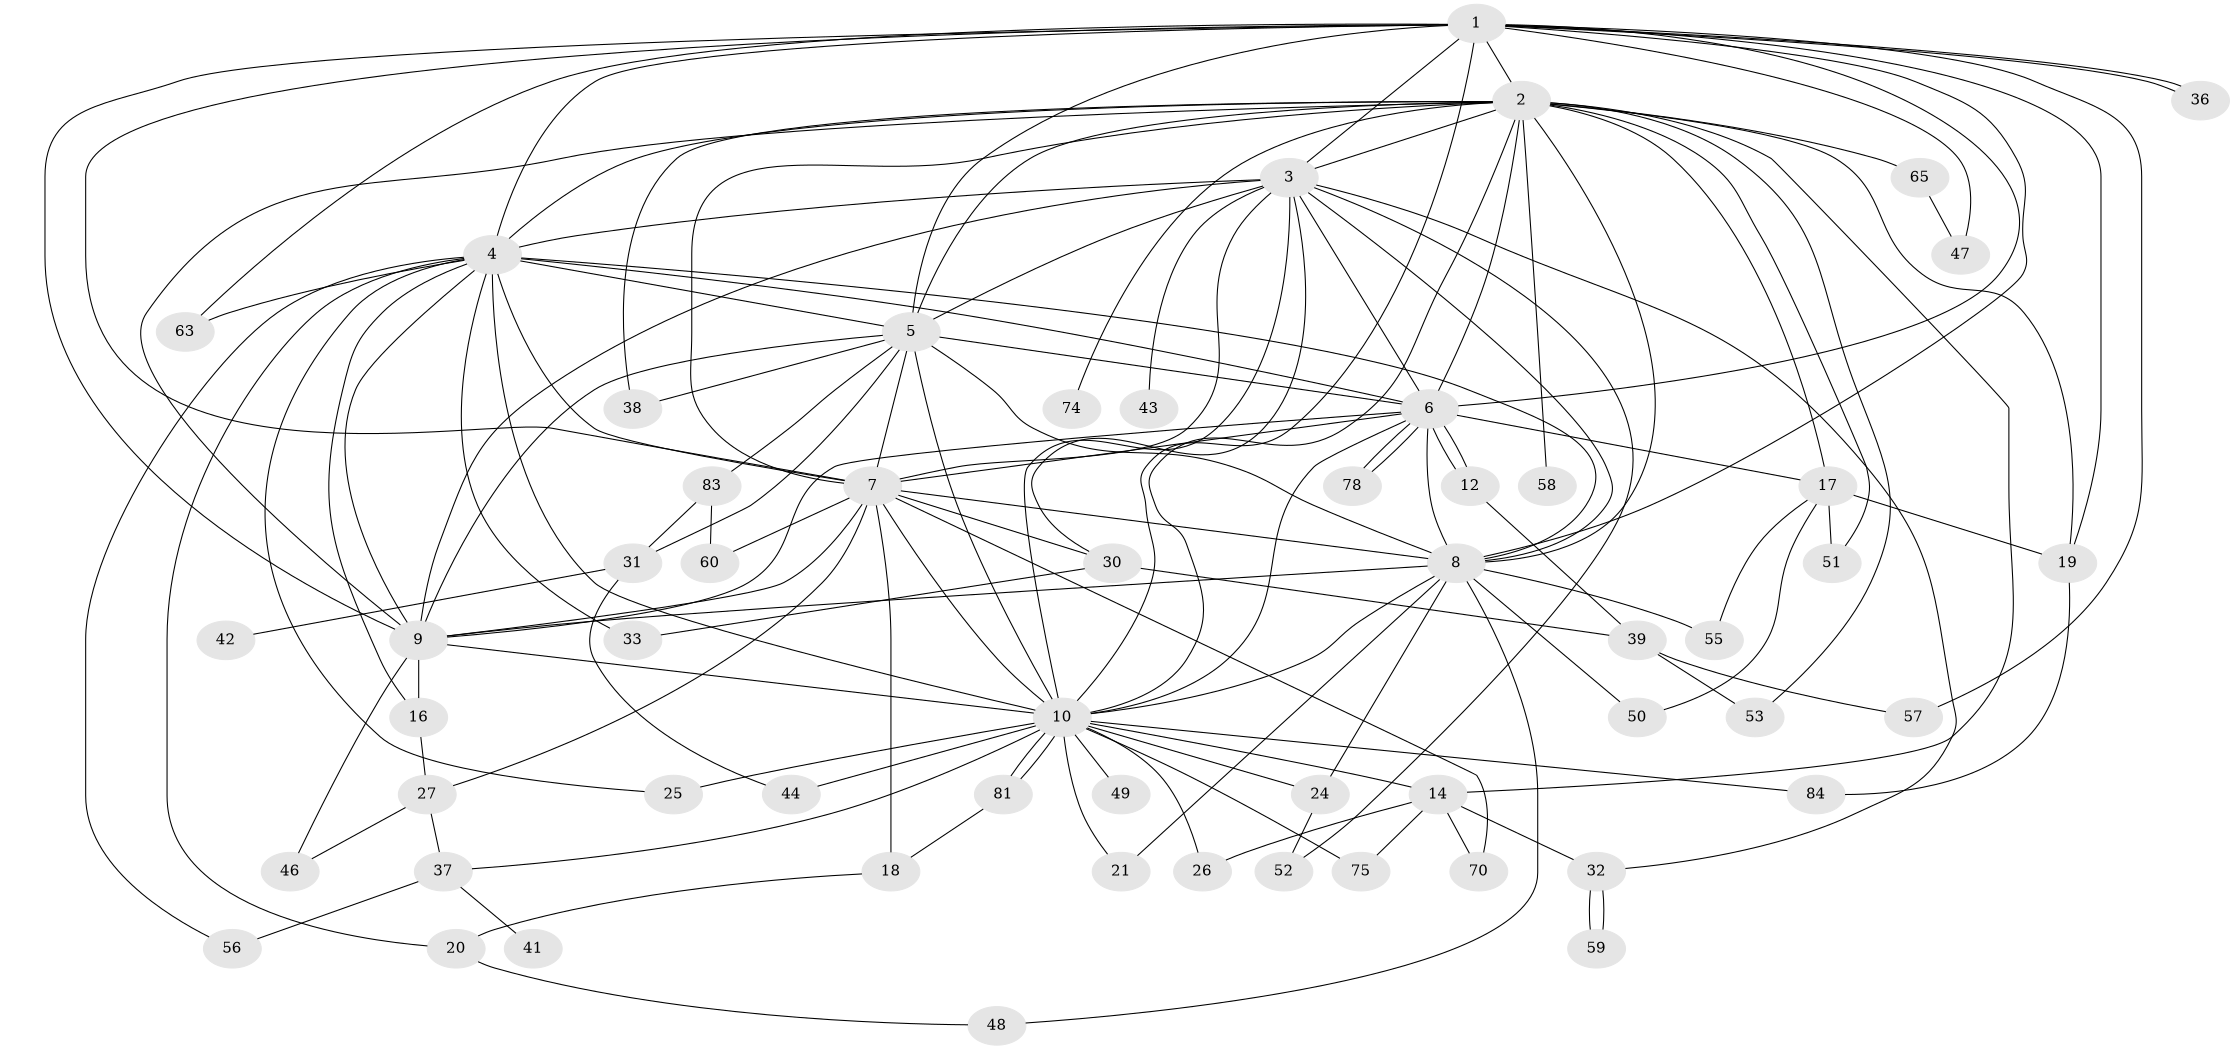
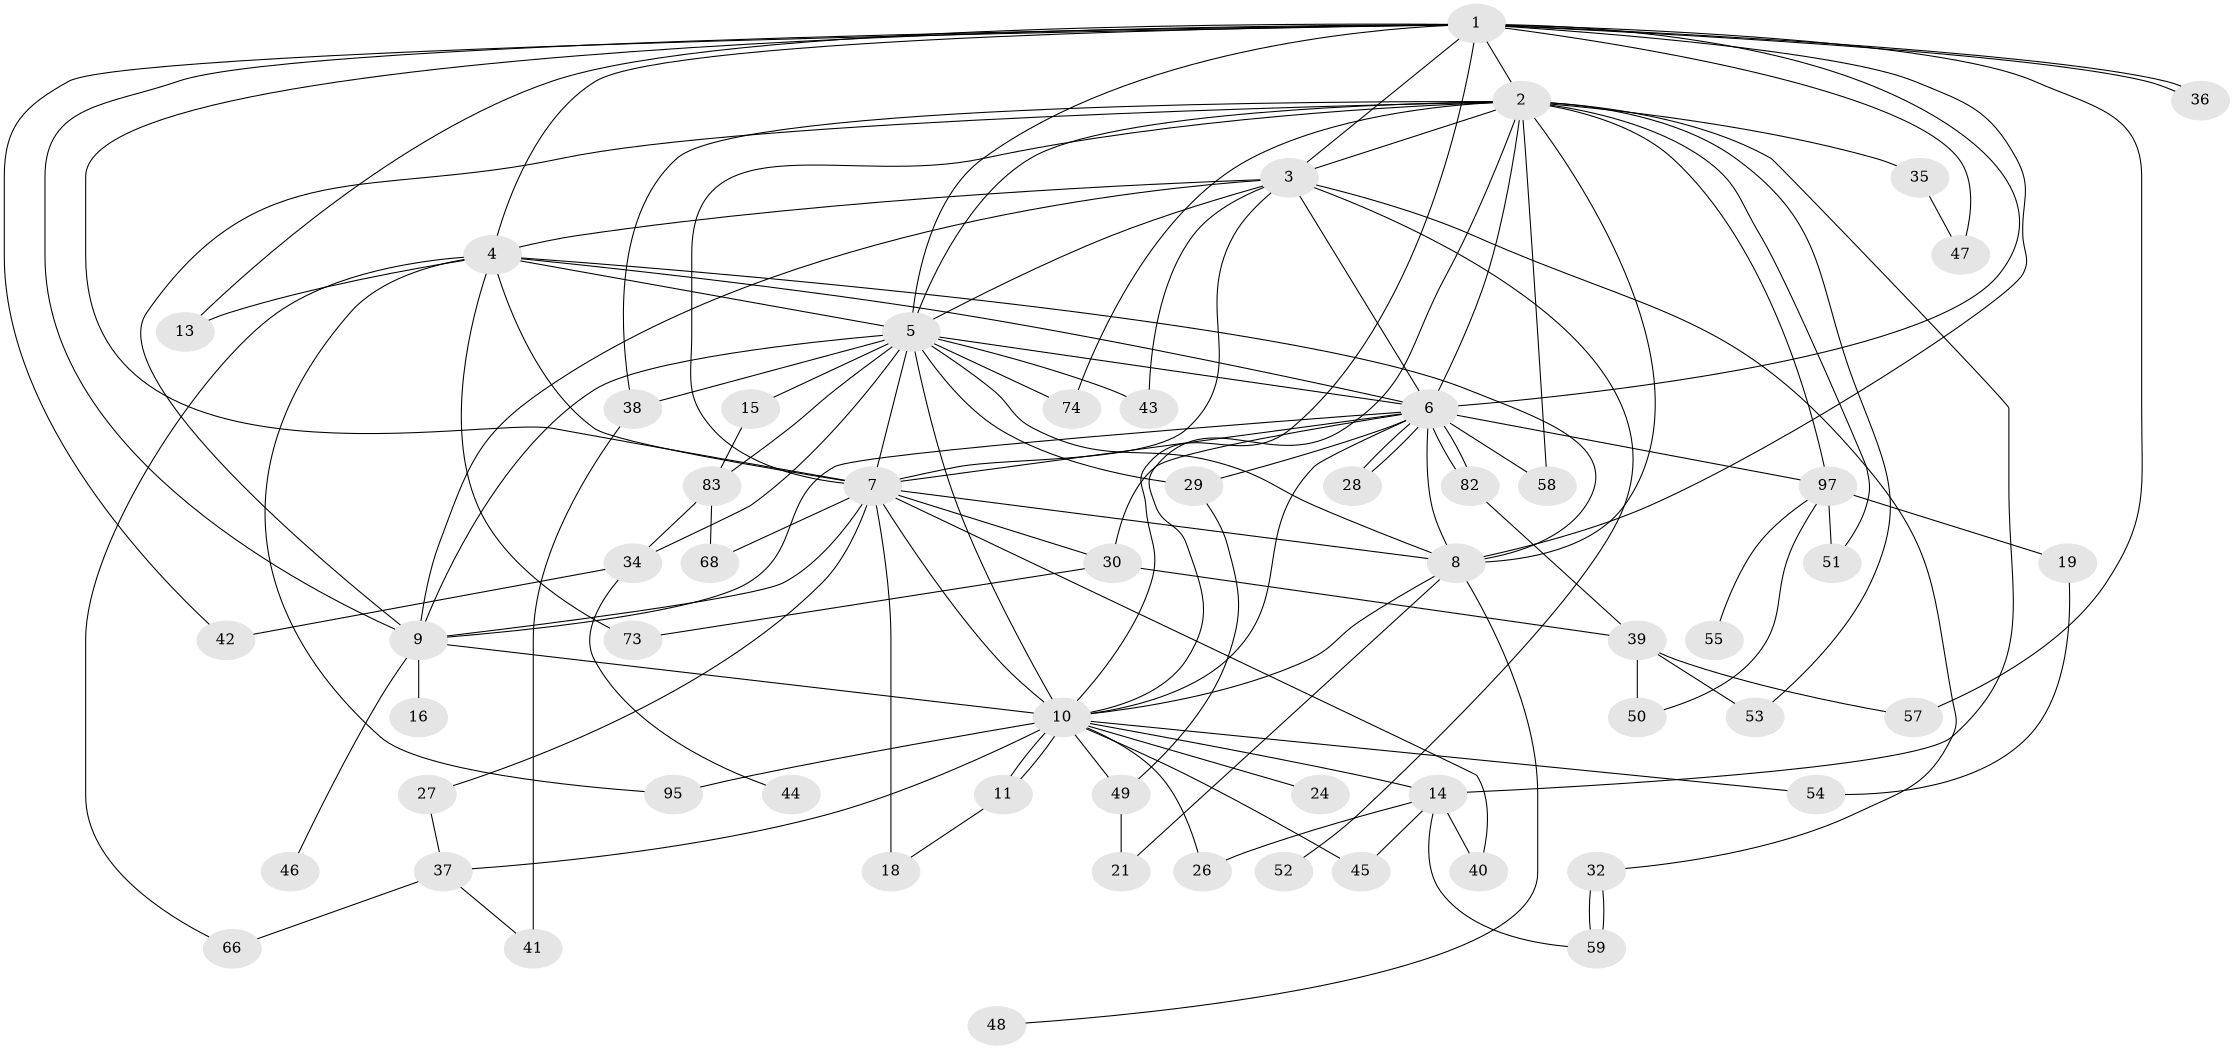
edge "1" -- "19": now "1" -- "42"
edge "2" -- "4": removed
node "65": label "65" -> "35"
edge "2" -- "19": removed
node "63": label "63" -> "13"
edge "5" -- "43": added
edge "5" -- "74": added
edge "3" -- "8": removed
node "15": added
edge "4" -- "9": removed
edge "6" -- "58": added
edge "3" -- "10": removed
edge "3" -- "30": now "6" -- "30"
edge "4" -- "16": removed
node "29": added
node "78": label "78" -> "28"
node "12": label "12" -> "82"
node "17": label "17" -> "97"
node "31": label "31" -> "34"
node "60": label "60" -> "68"
edge "8" -- "9": removed
edge "8" -- "55": removed
edge "4" -- "10": removed
node "33": label "33" -> "73"
edge "8" -- "50": now "39" -- "50"
edge "38" -- "41": added
edge "8" -- "24": removed
edge "16" -- "27": removed
edge "10" -- "44": removed
node "25": label "25" -> "95"
node "81": label "81" -> "11"
node "84": label "84" -> "54"
edge "10" -- "21": now "49" -- "21"
edge "24" -- "52": removed
edge "27" -- "46": removed
edge "14" -- "32": now "14" -- "59"
node "75": label "75" -> "45"
node "70": label "70" -> "40"
node "56": label "56" -> "66"
node "20": removed
